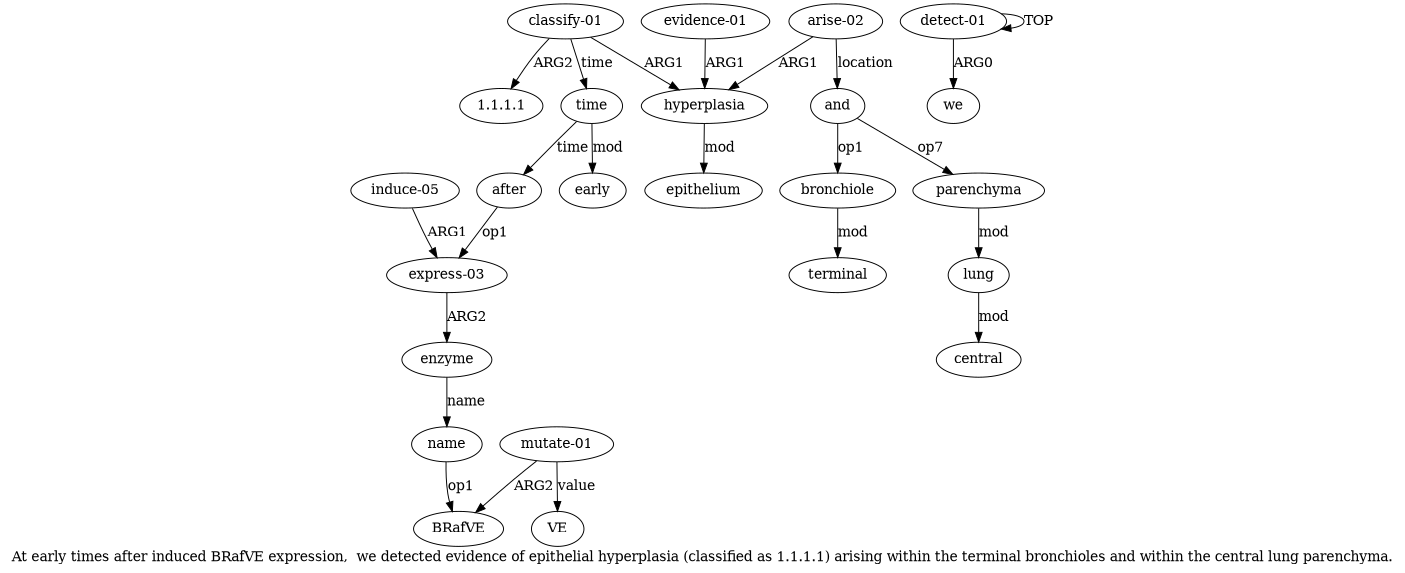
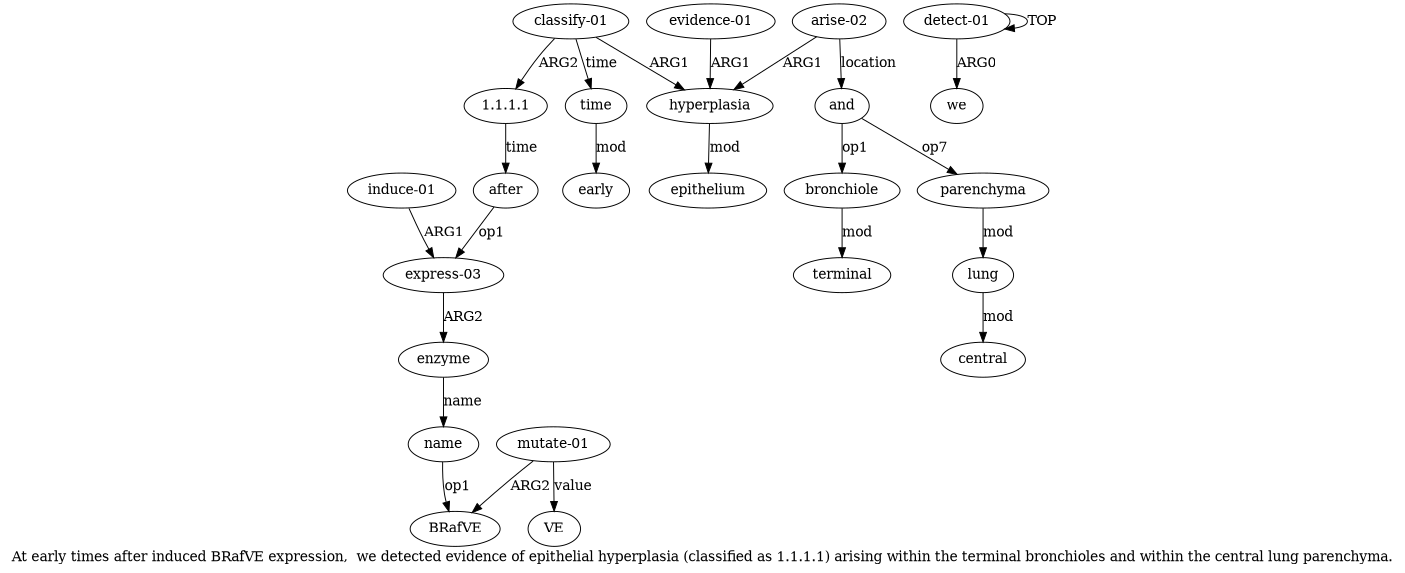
edge "time" -> "after": now "1.1.1.1" -> "after"
node "induce-05": label "induce-05" -> "induce-01"
